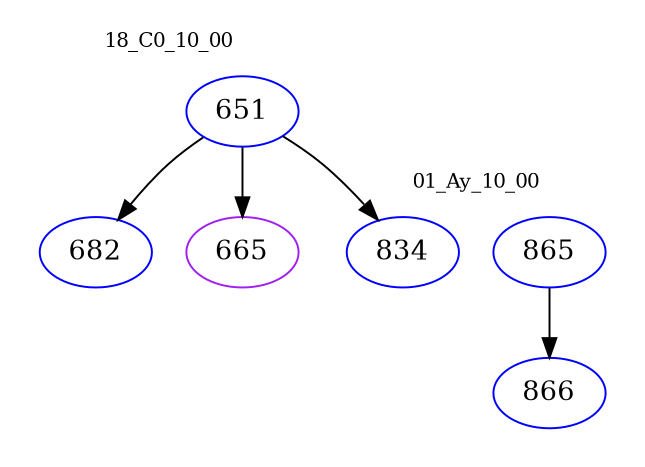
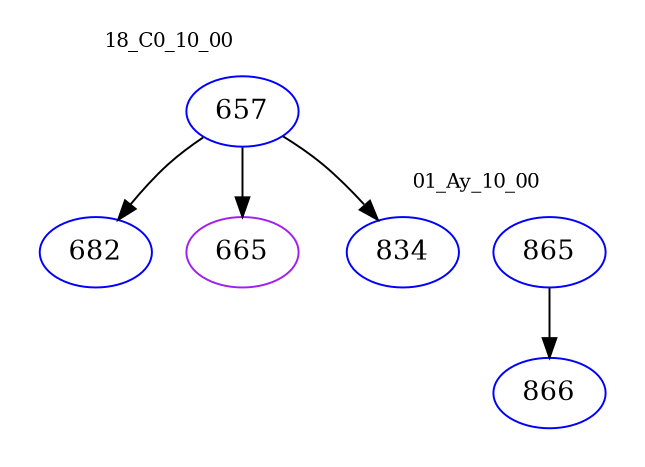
node "651": label "651" -> "657"
